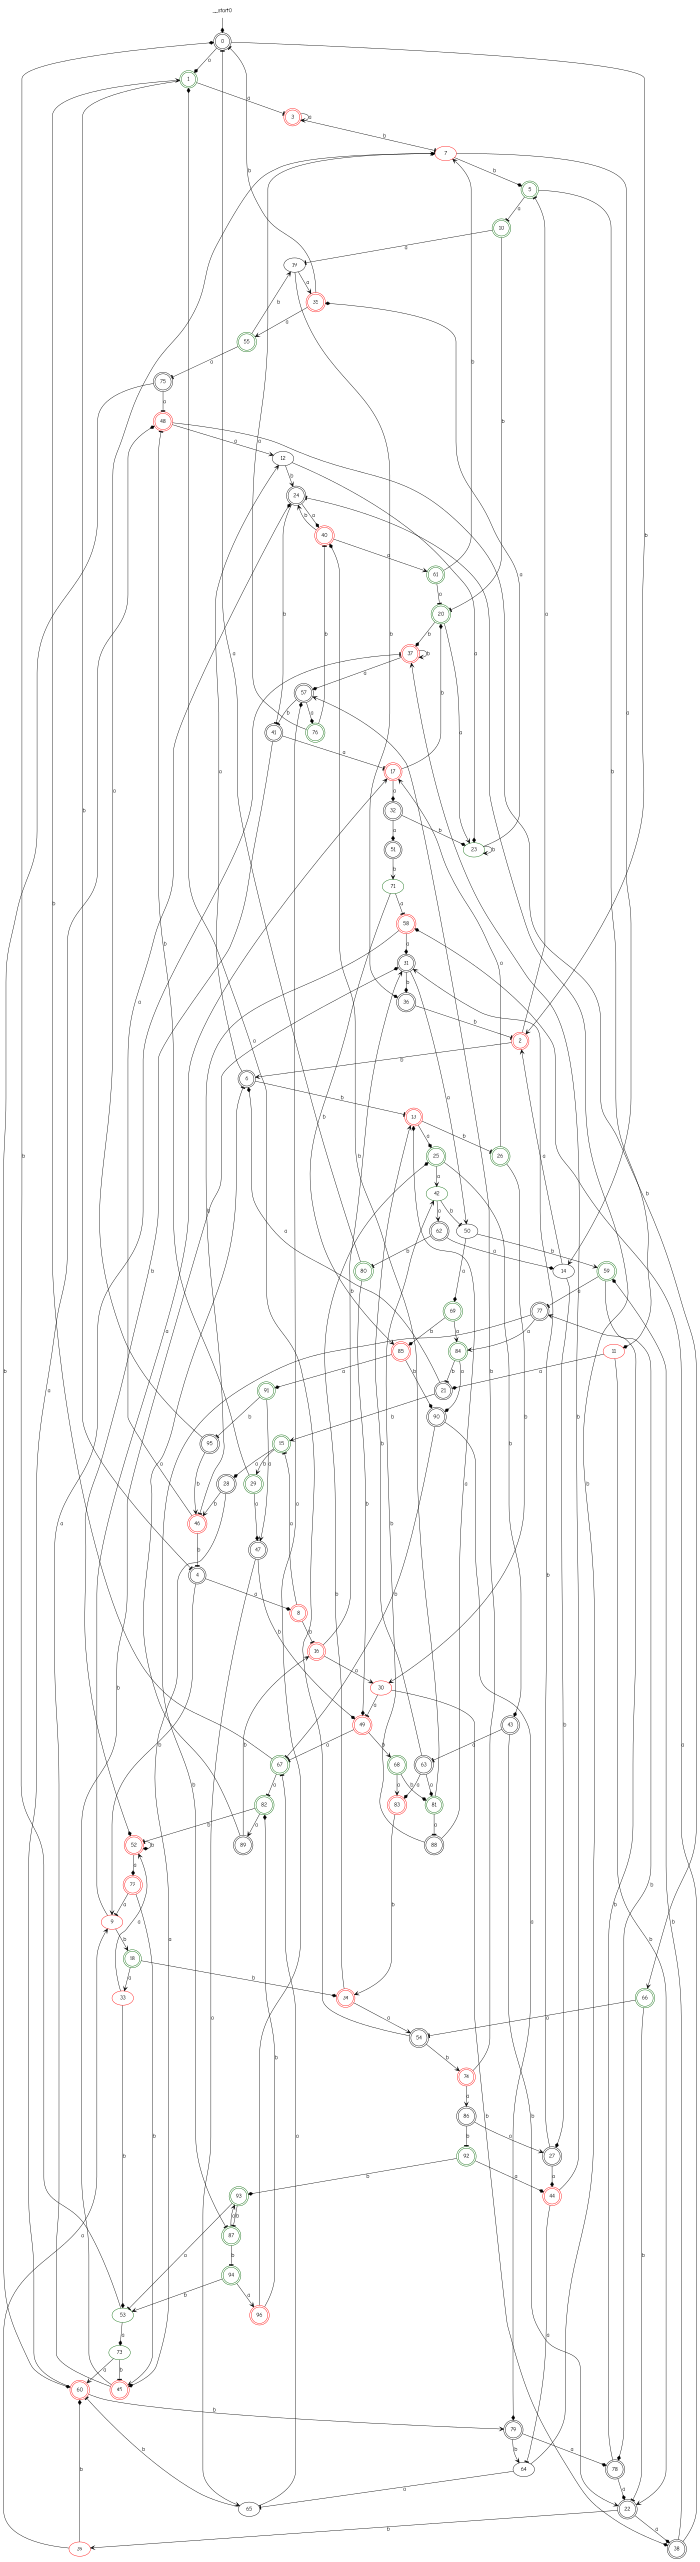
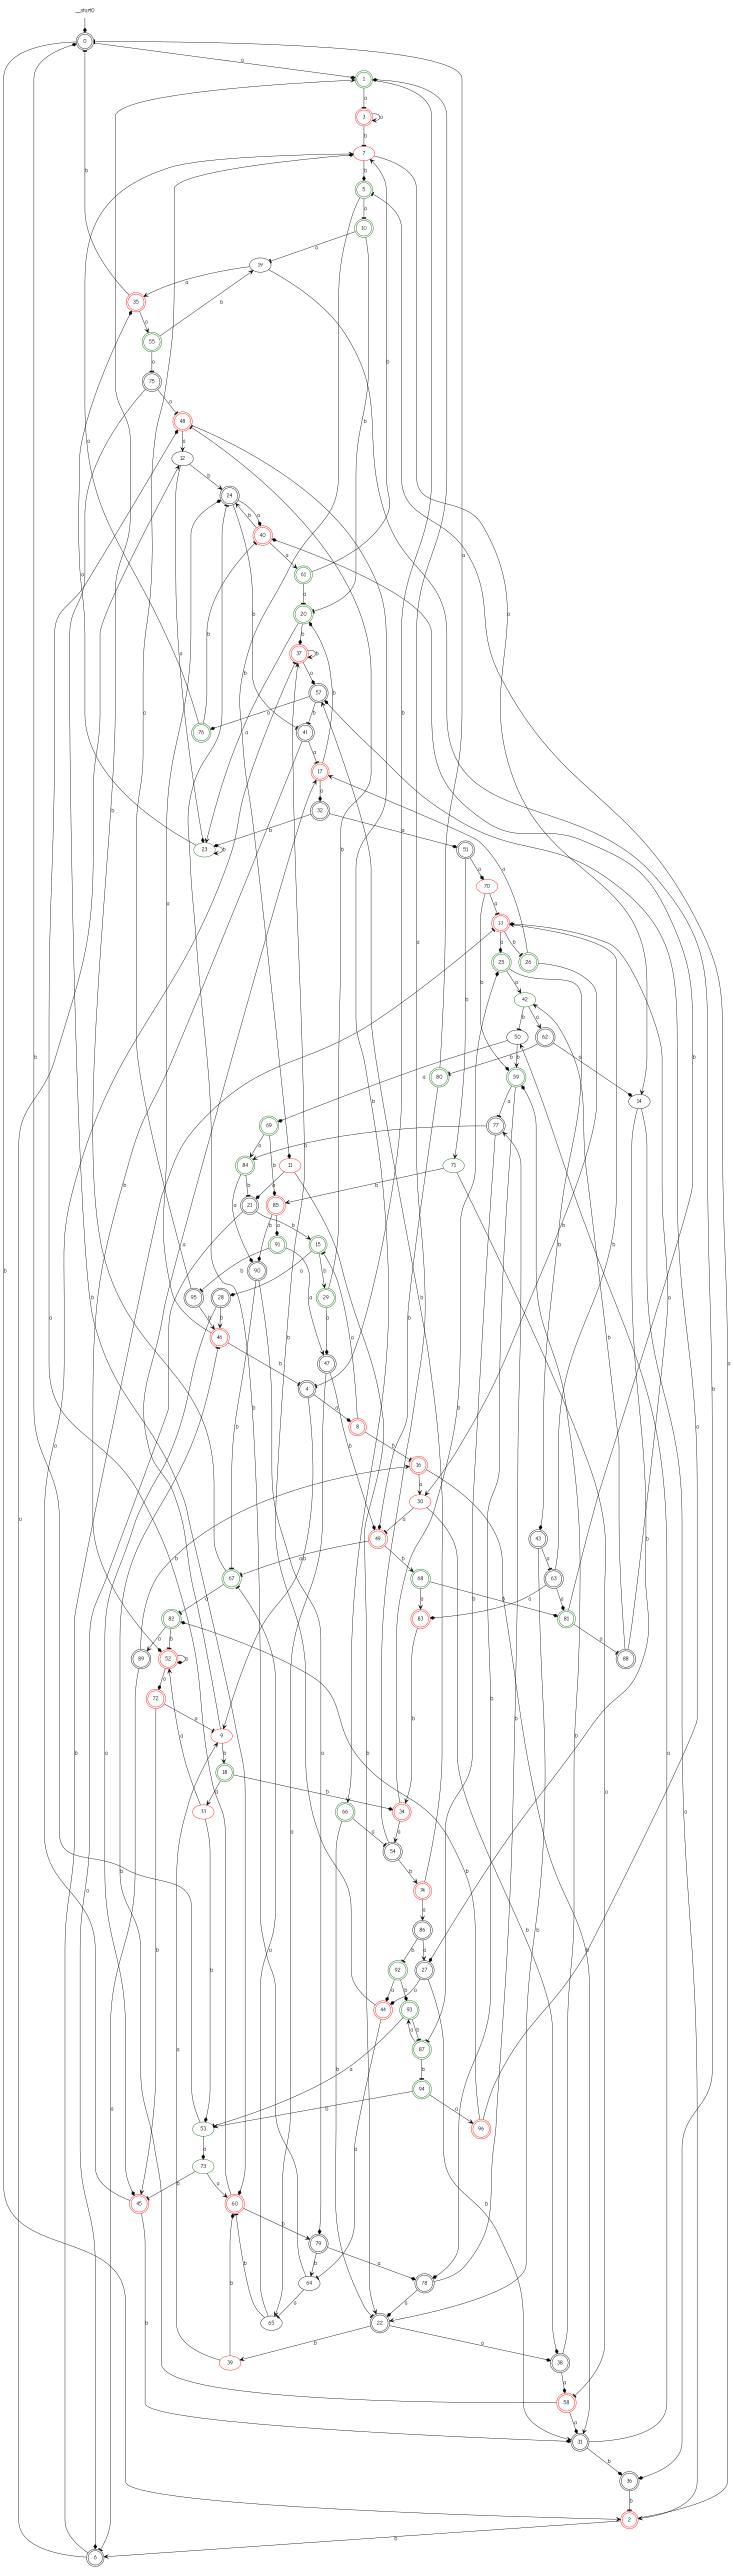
node "70": added
